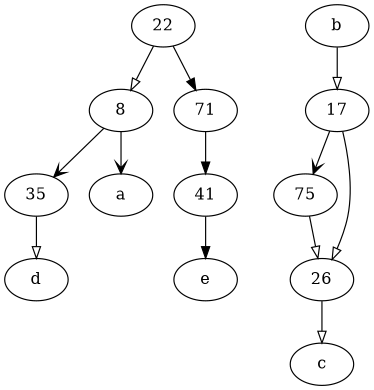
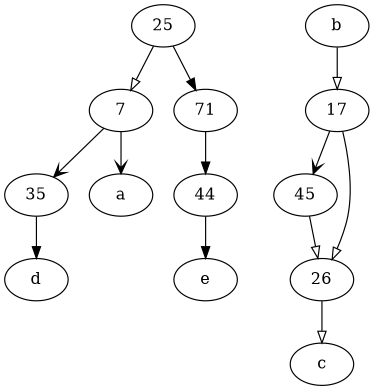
node "22": label "22" -> "25"
node "8": label "8" -> "7"
node "41": label "41" -> "44"
node "75": label "75" -> "45"
edge "35" -> "d": arrowhead onormal -> normal
